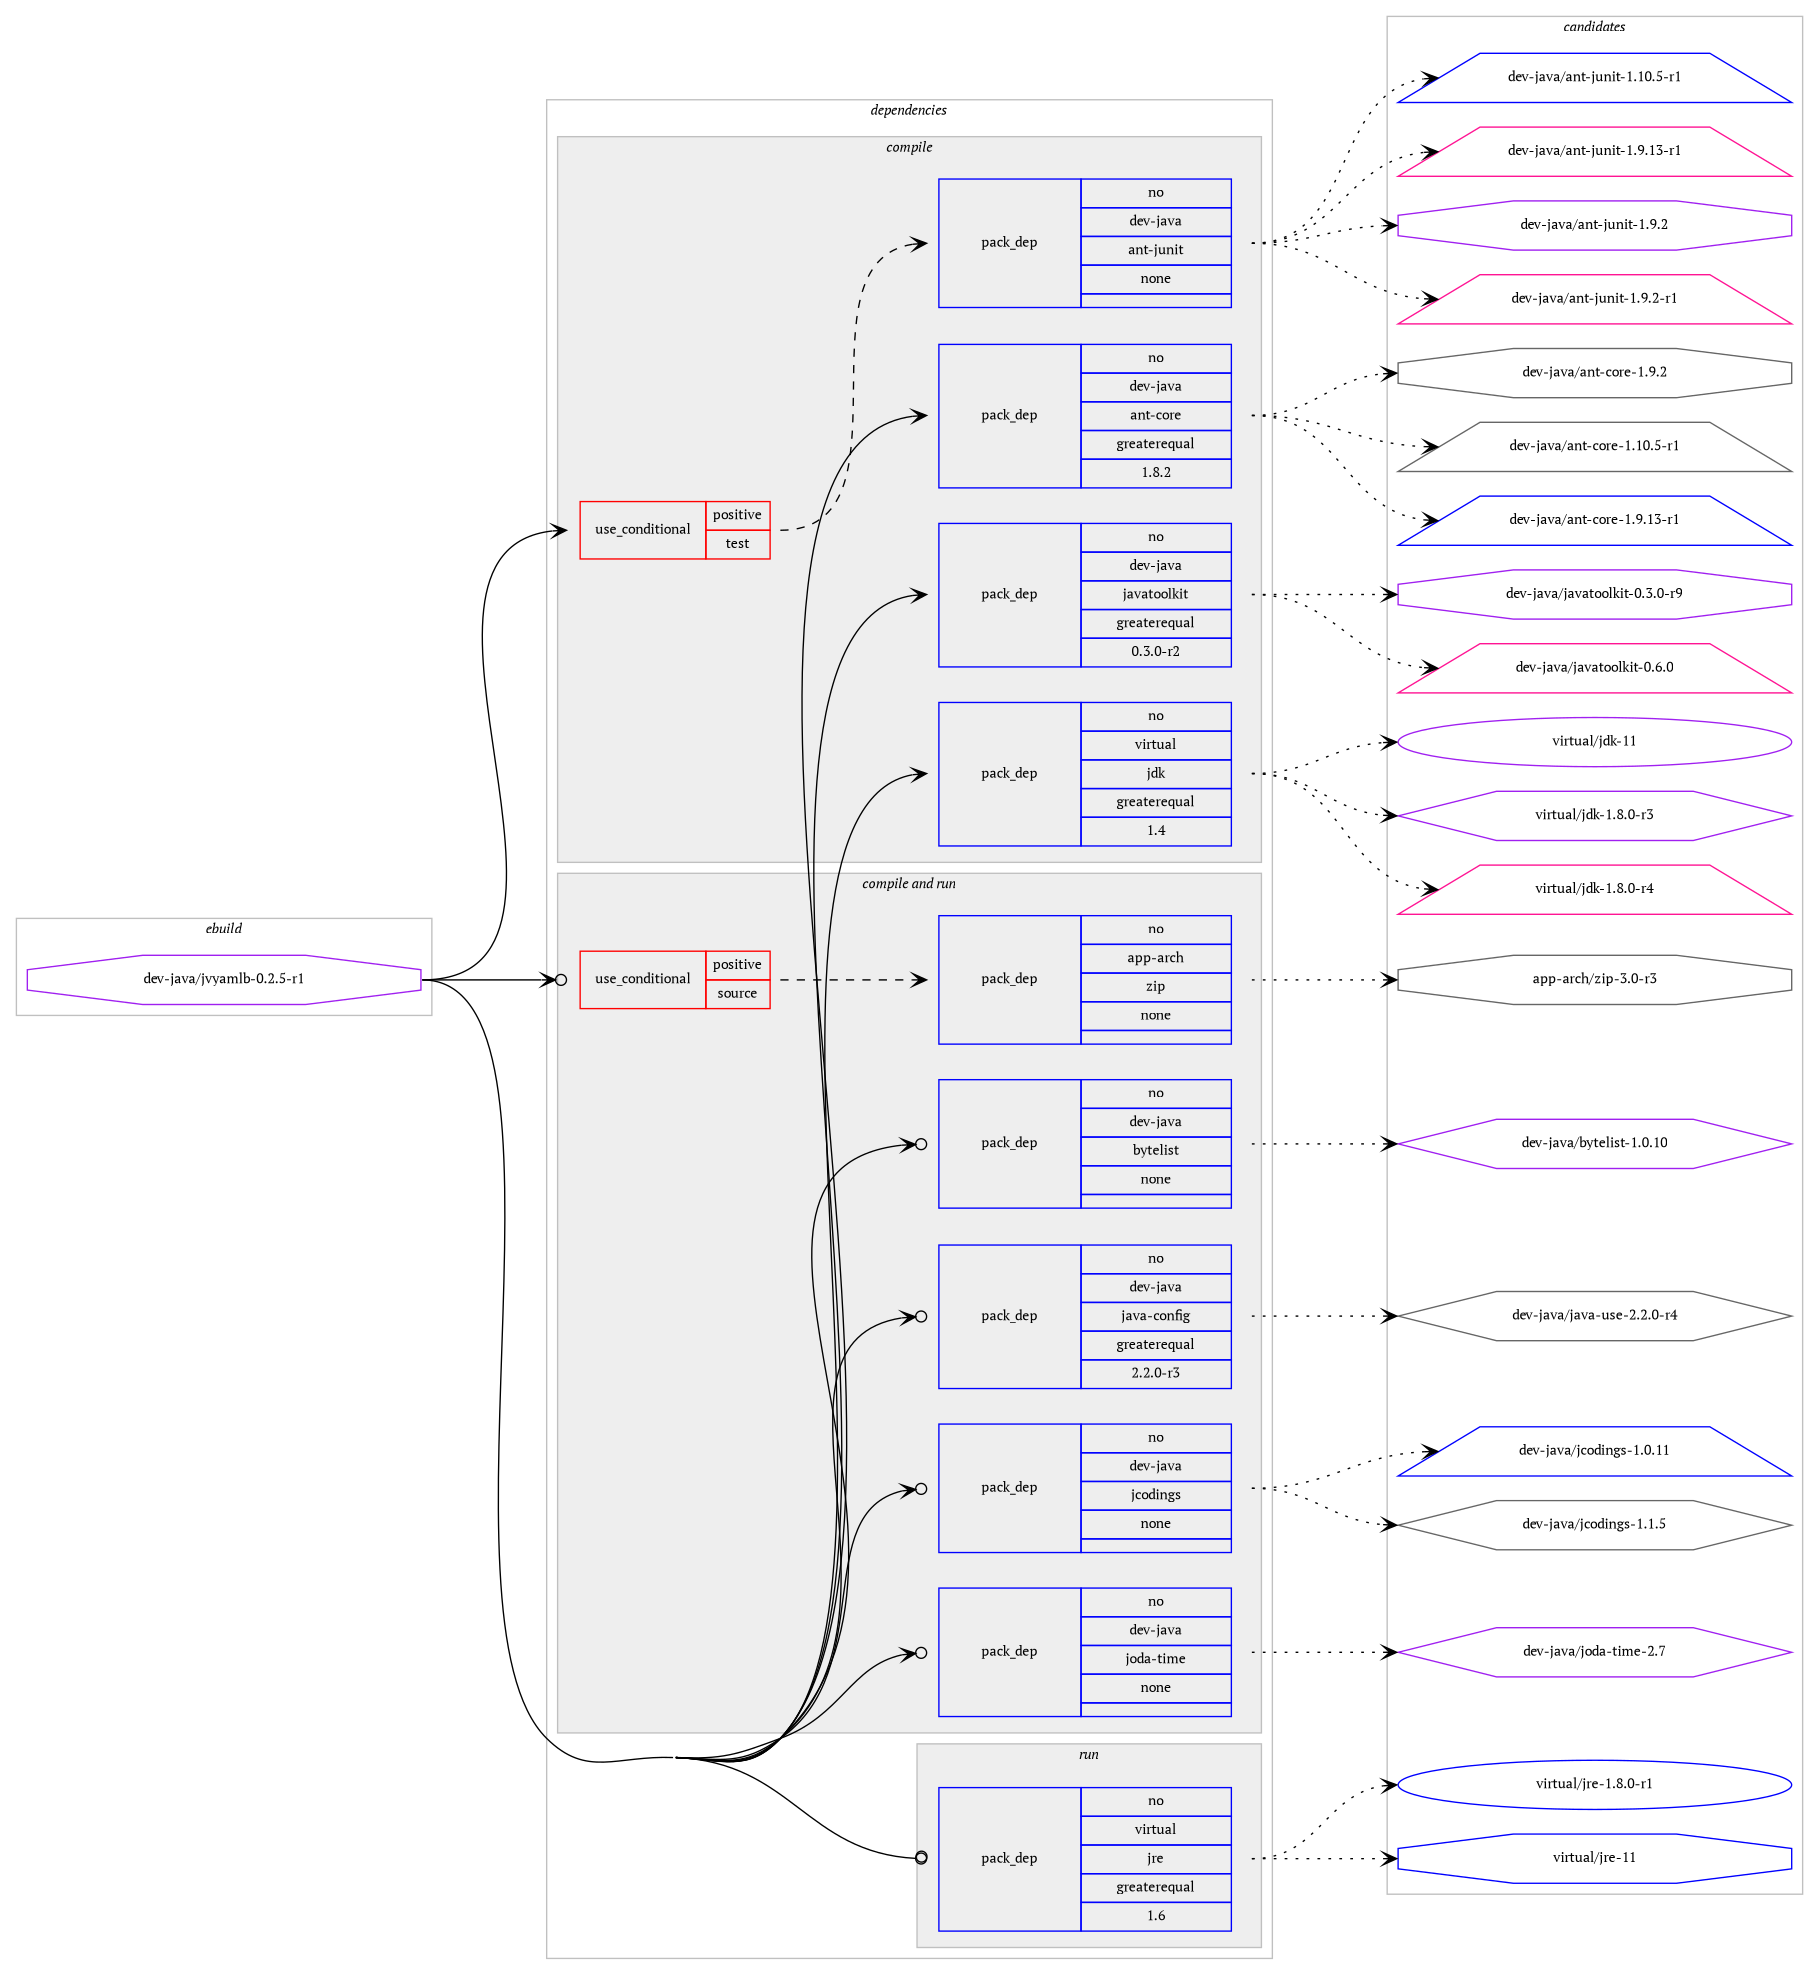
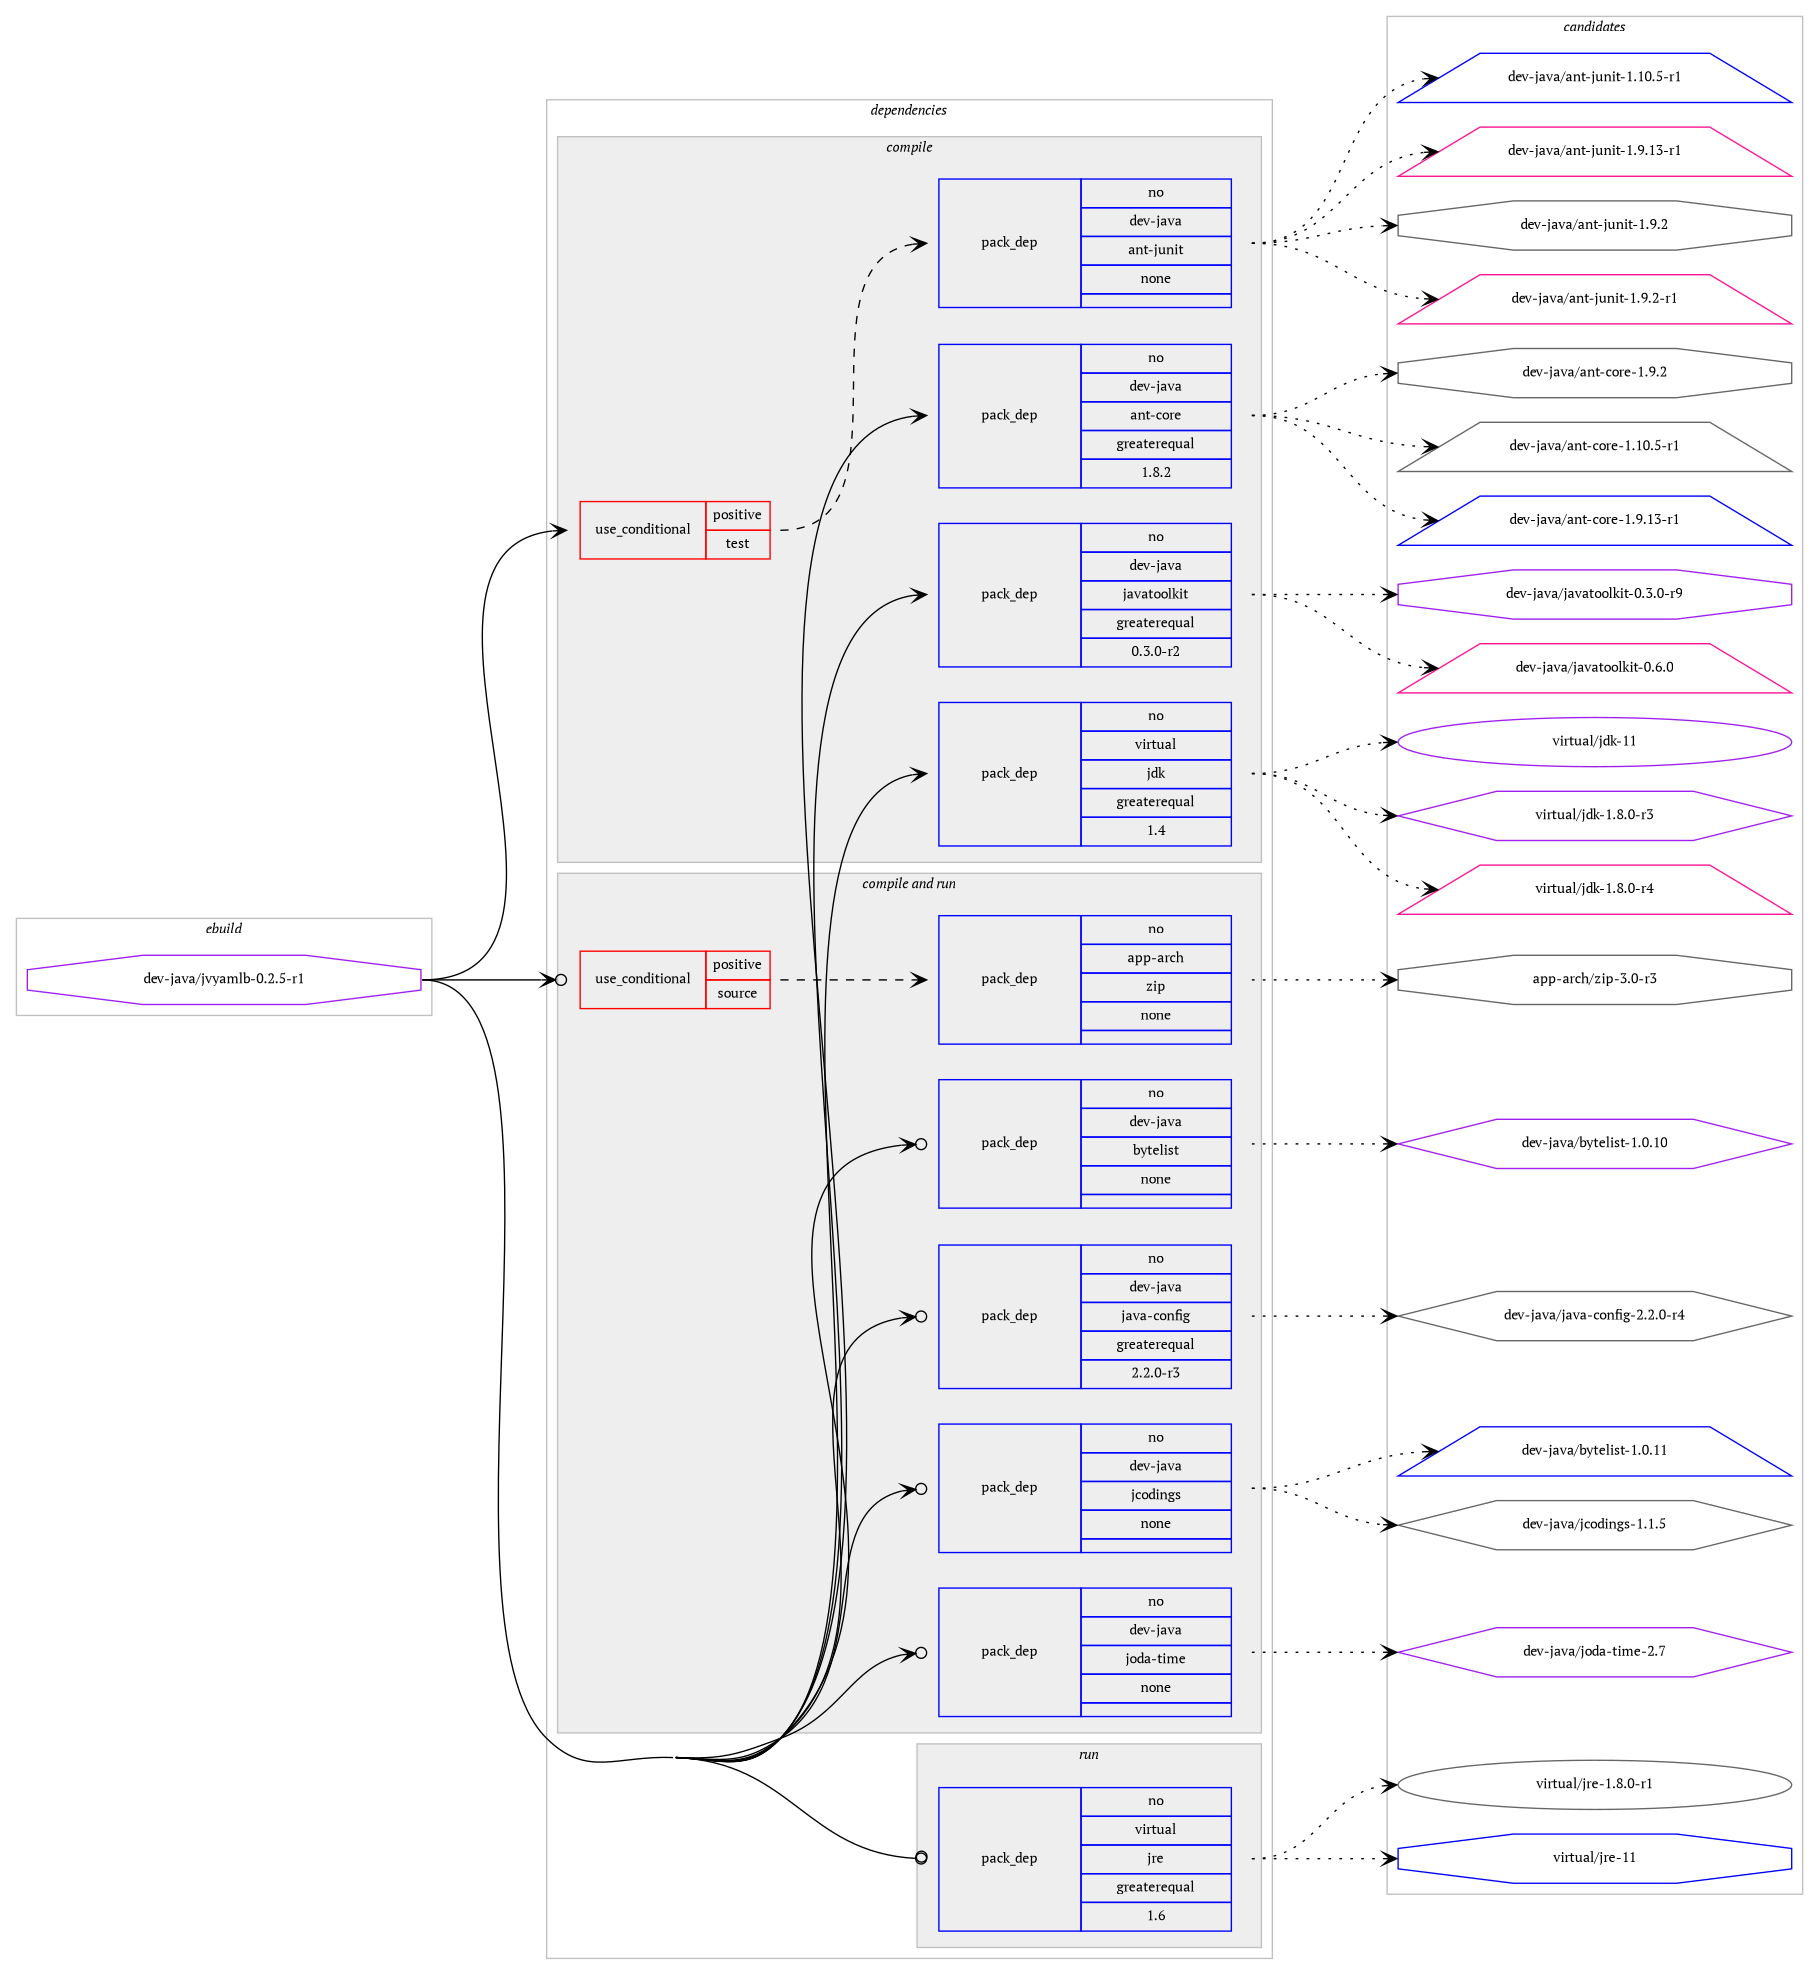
node "dev-java/ant-junit-1.9.2": color purple -> gray40
node "dev-java/java-use-2.2.0-r4": label "dev-java/java-use-2.2.0-r4" -> "dev-java/java-config-2.2.0-r4"
node "dev-java/jcodings-1.0.11": label "dev-java/jcodings-1.0.11" -> "dev-java/bytelist-1.0.11"
node "virtual/jre-1.8.0-r1": color blue -> gray40
